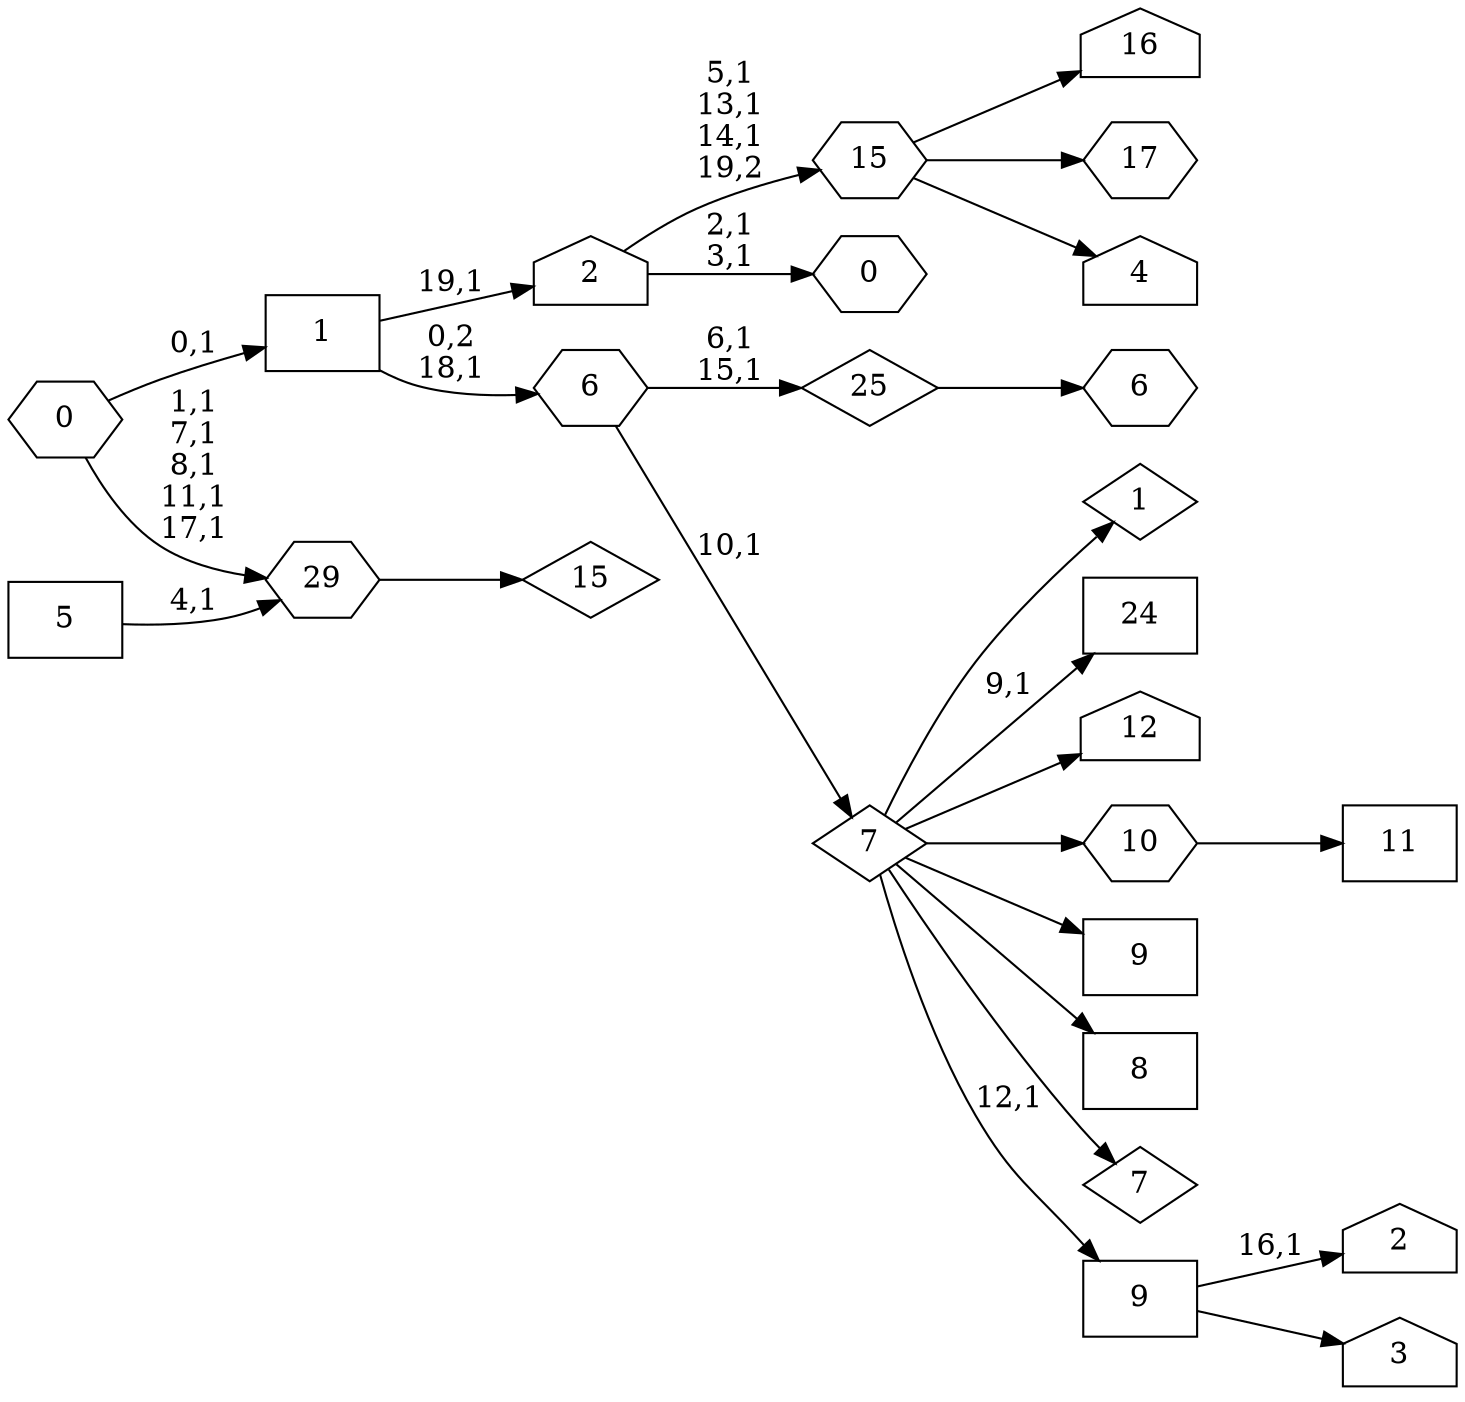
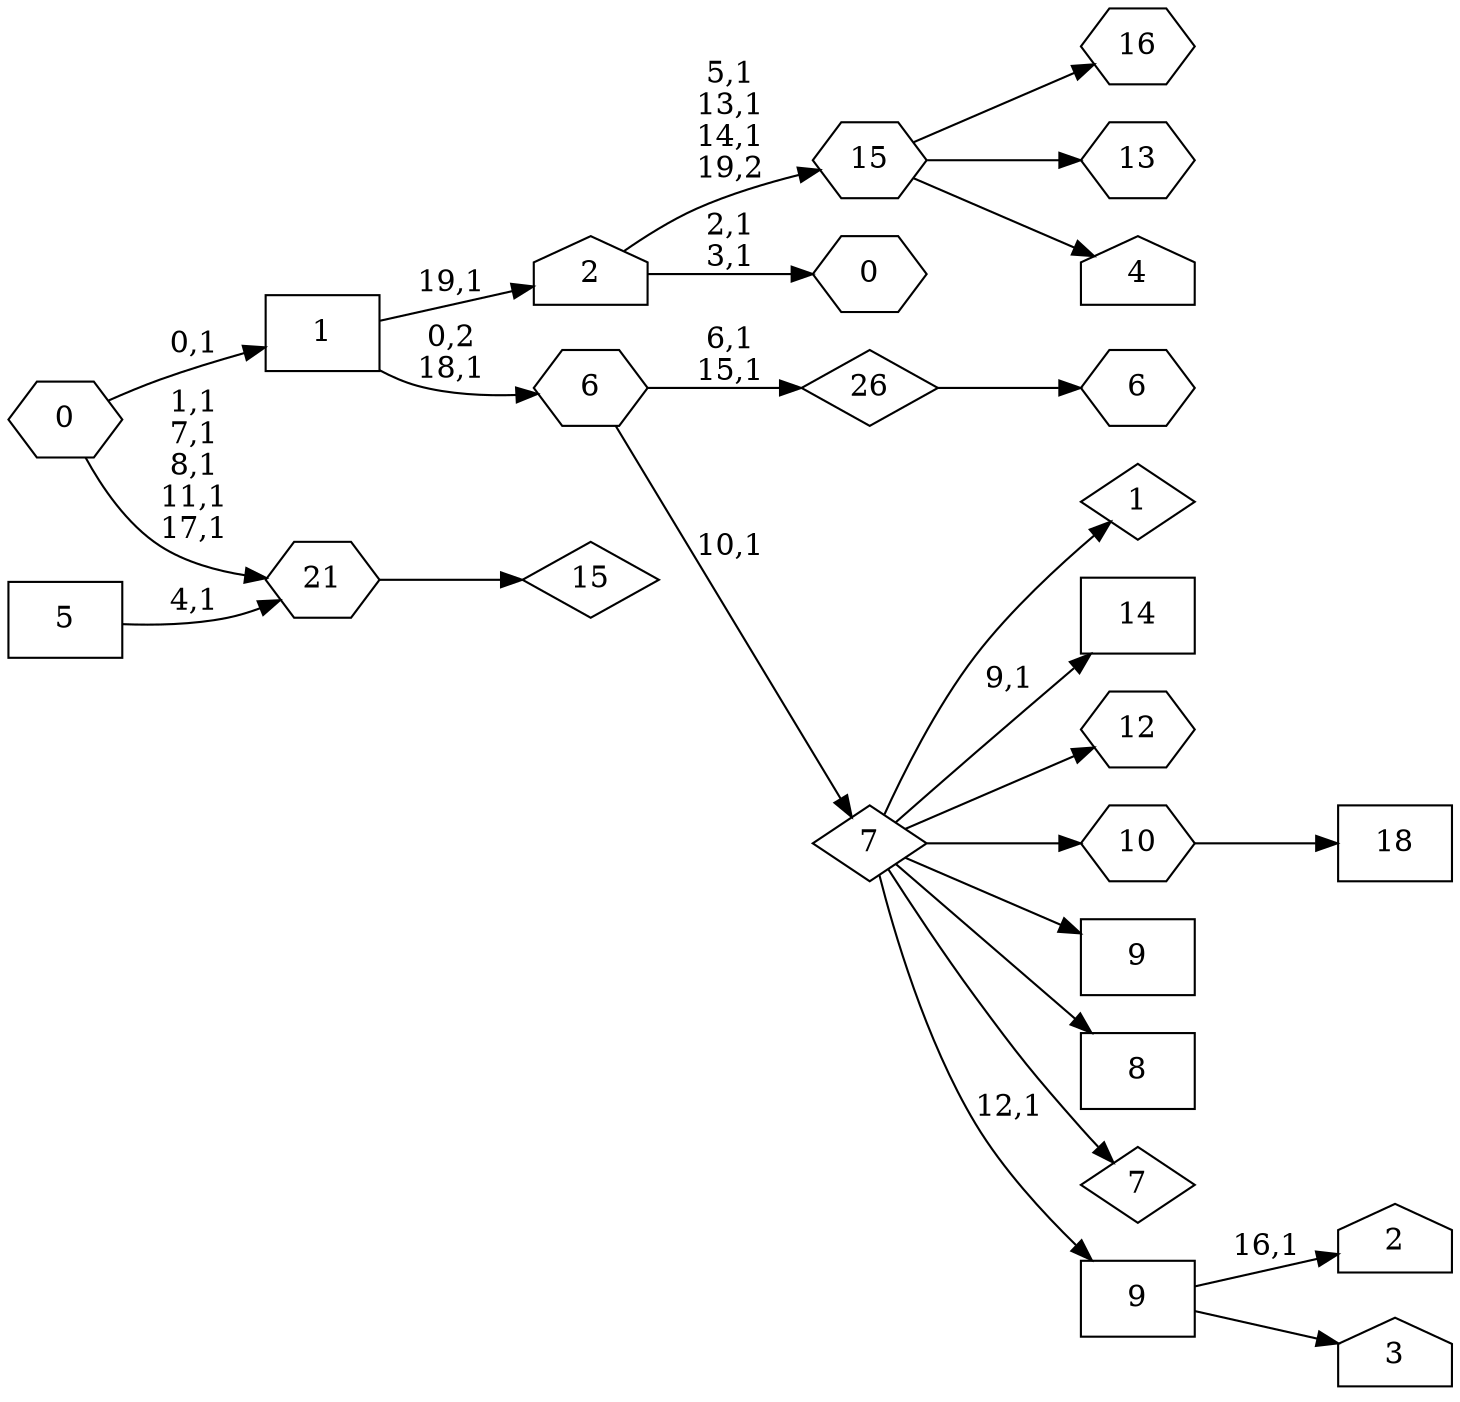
node "16": shape house -> hexagon
node "17": label "17" -> "13"
node "25": label "25" -> "26"
node "29": label "29" -> "21"
node "24": label "24" -> "14"
node "12": shape house -> hexagon
node "11": label "11" -> "18"
